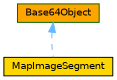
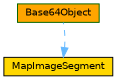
edge "MapImageSegment" -> "Base64Object": reversed
